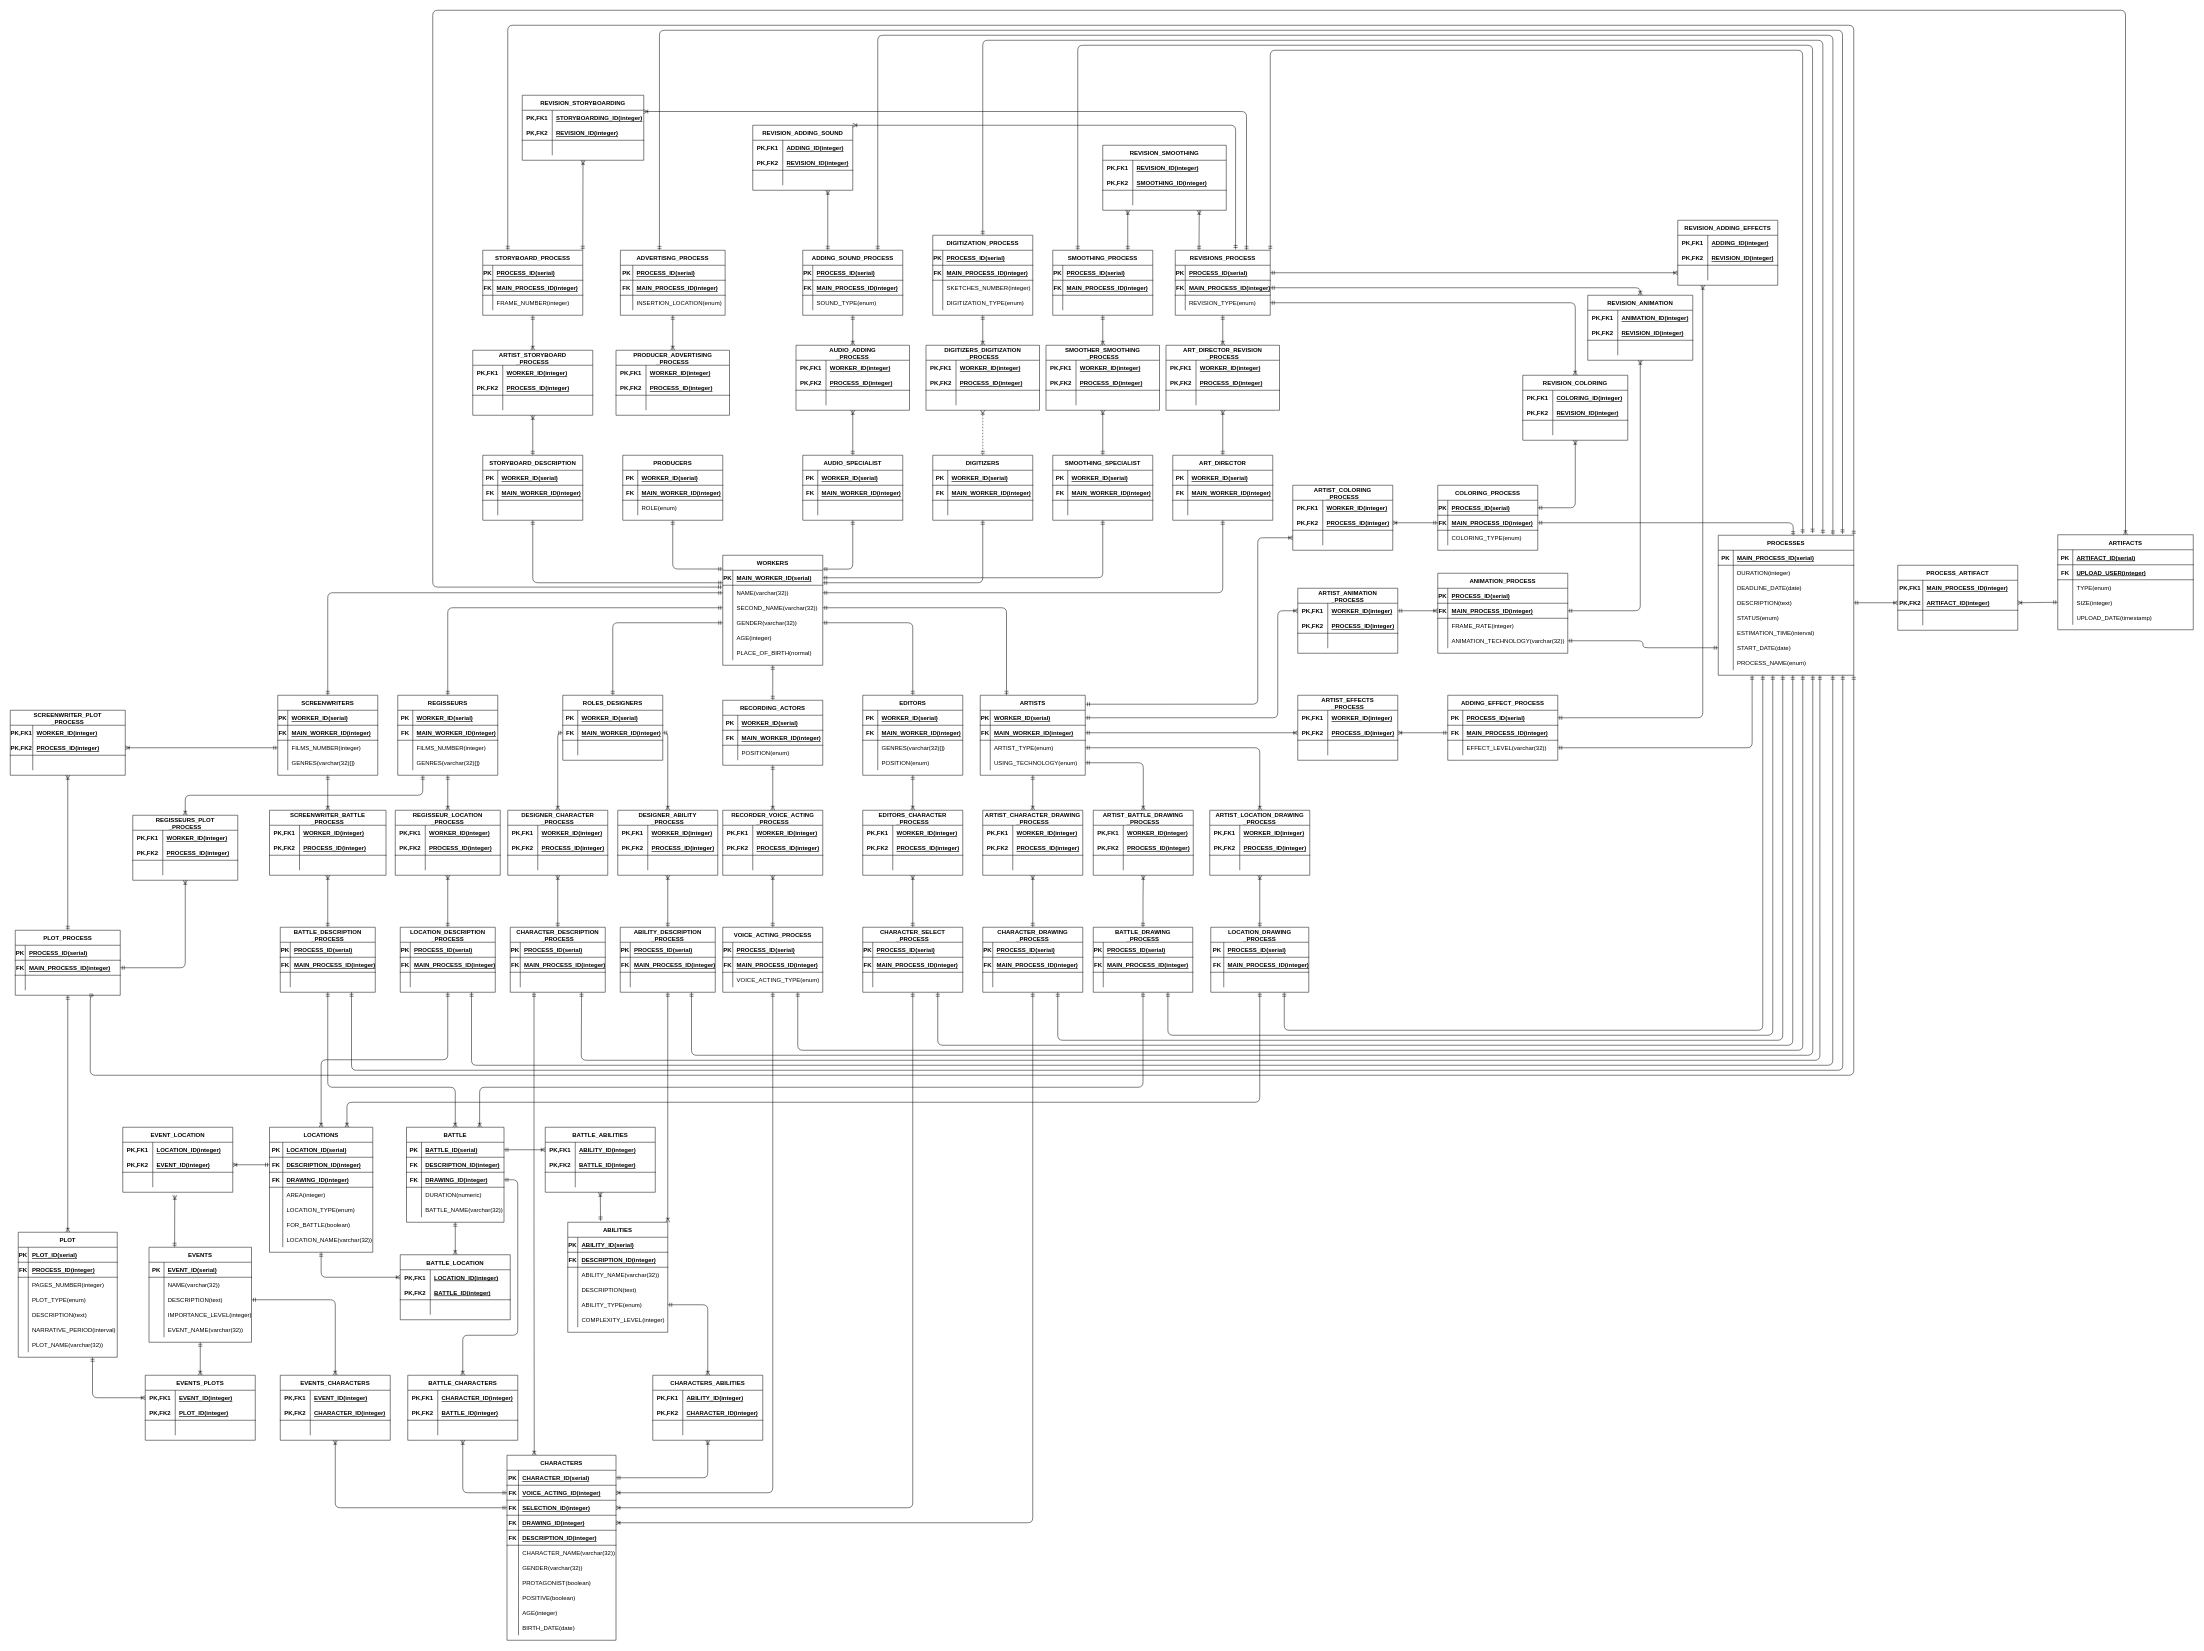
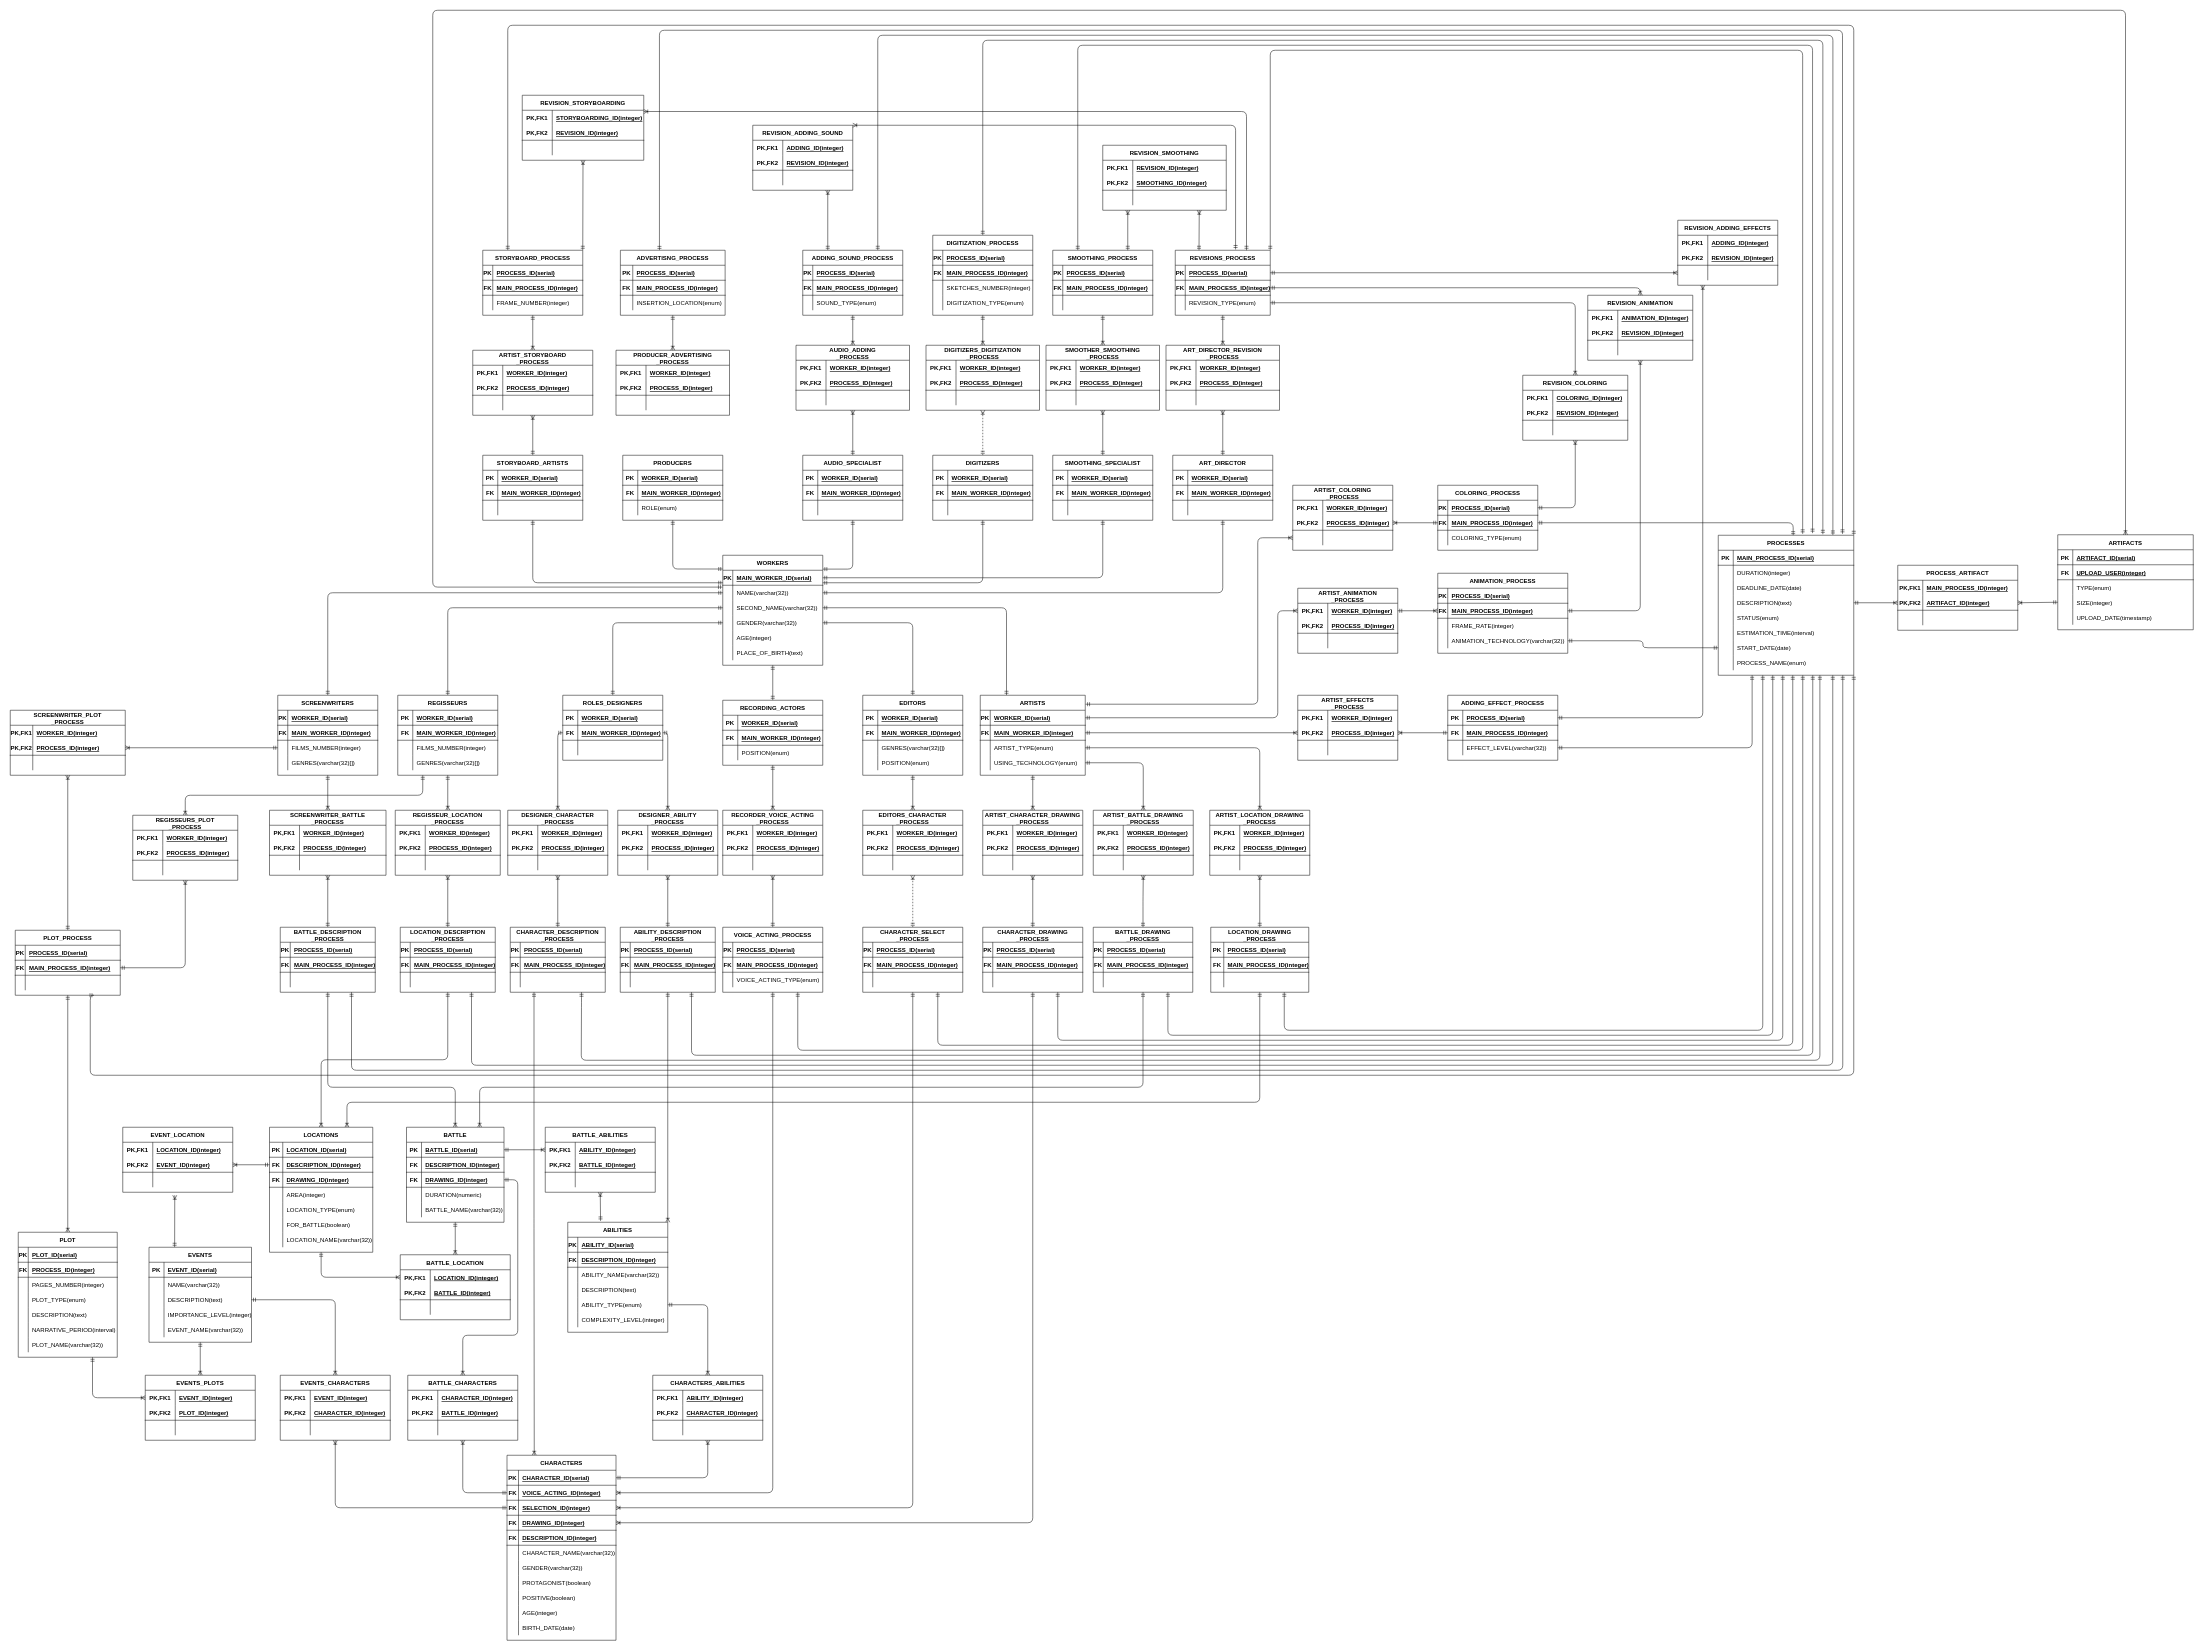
node "STORYBOARD_DESCRIPTION": label "STORYBOARD_DESCRIPTION" -> "STORYBOARD_ARTISTS"
node "PLACE_OF_BIRTH(normal)": label "PLACE_OF_BIRTH(normal)" -> "PLACE_OF_BIRTH(text)"
edge "EDITORS_CHARACTER _PROCESS" -- "CHARACTER_SELECT _PROCESS": style solid -> dashed
